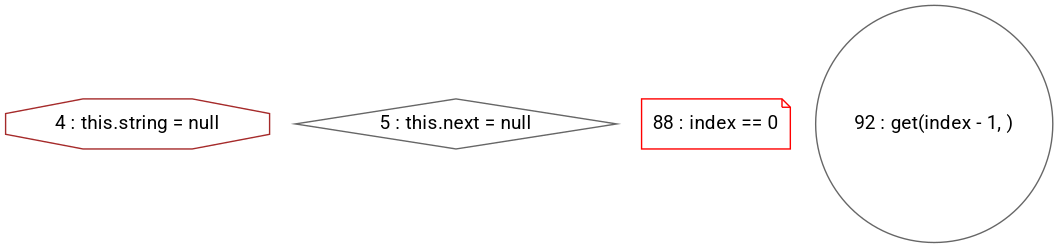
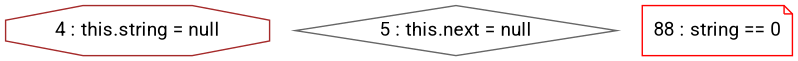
node "88 : index == 0": label "88 : index == 0" -> "88 : string == 0"
node "92 : get(index - 1, )": removed
